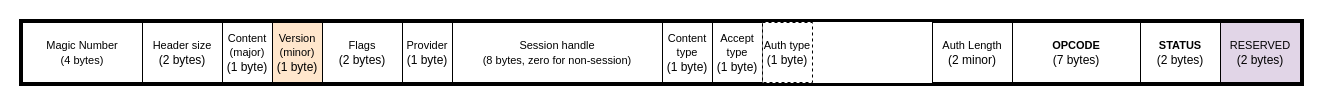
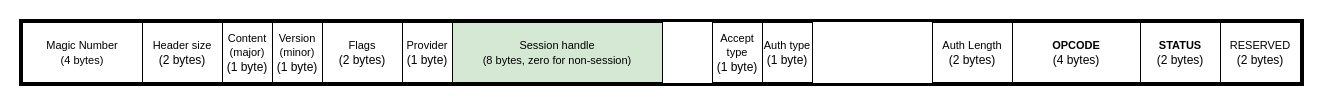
node "Version (minor) (1 byte)": fillcolor #ffe6cc -> #ffffff
node "Session handle (8 bytes, zero for non-session)": fillcolor #ffffff -> #d5e8d4
node "Content type (1 byte)": removed
node "Auth type (1 byte)": style dashed -> solid
node "Auth Length (2 minor)": label "Auth Length (2 minor)" -> "Auth Length (2 bytes)"
node "OPCODE (7 bytes)": label "OPCODE (7 bytes)" -> "OPCODE (4 bytes)"
node "RESERVED (2 bytes)": fillcolor #e1d5e7 -> #ffffff
